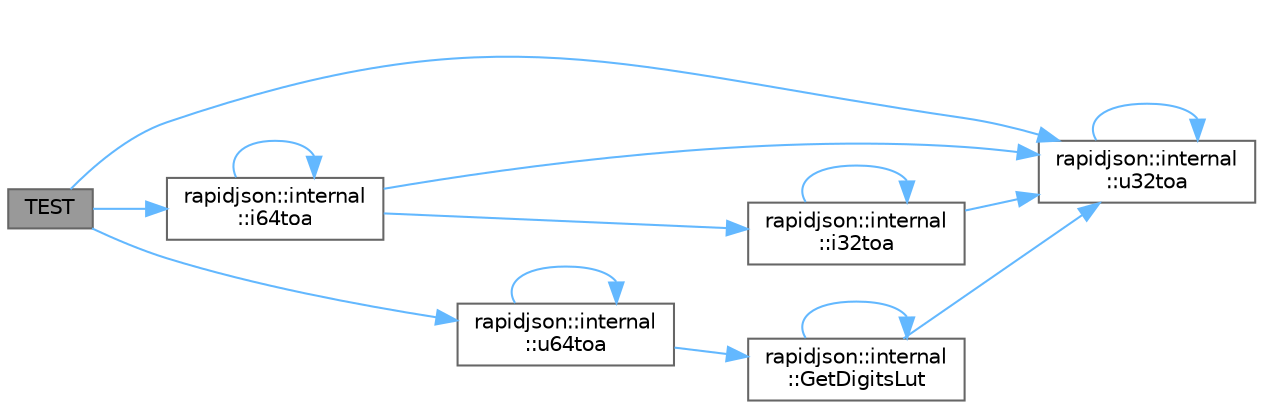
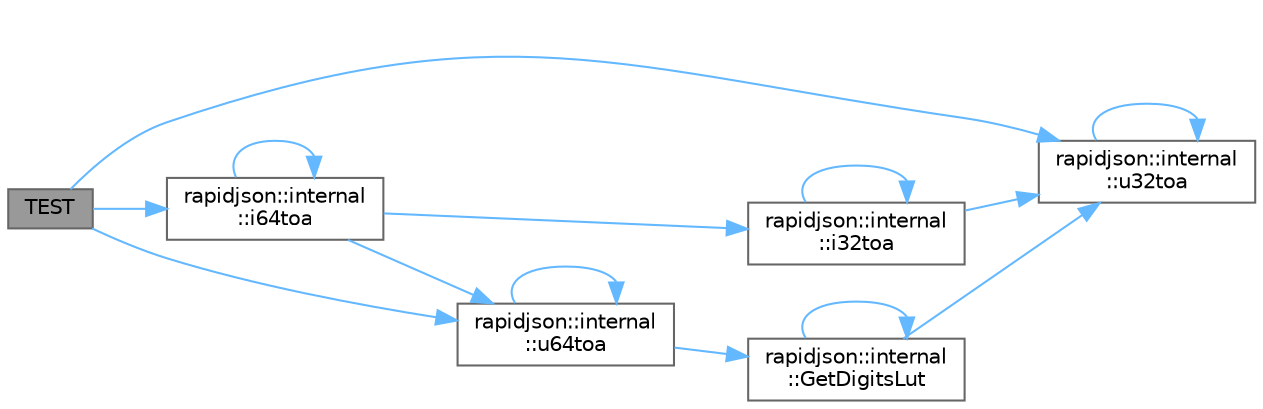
edge "rapidjson::internal ::i64toa" -> "rapidjson::internal ::u32toa": now "rapidjson::internal ::i64toa" -> "rapidjson::internal ::u64toa"
